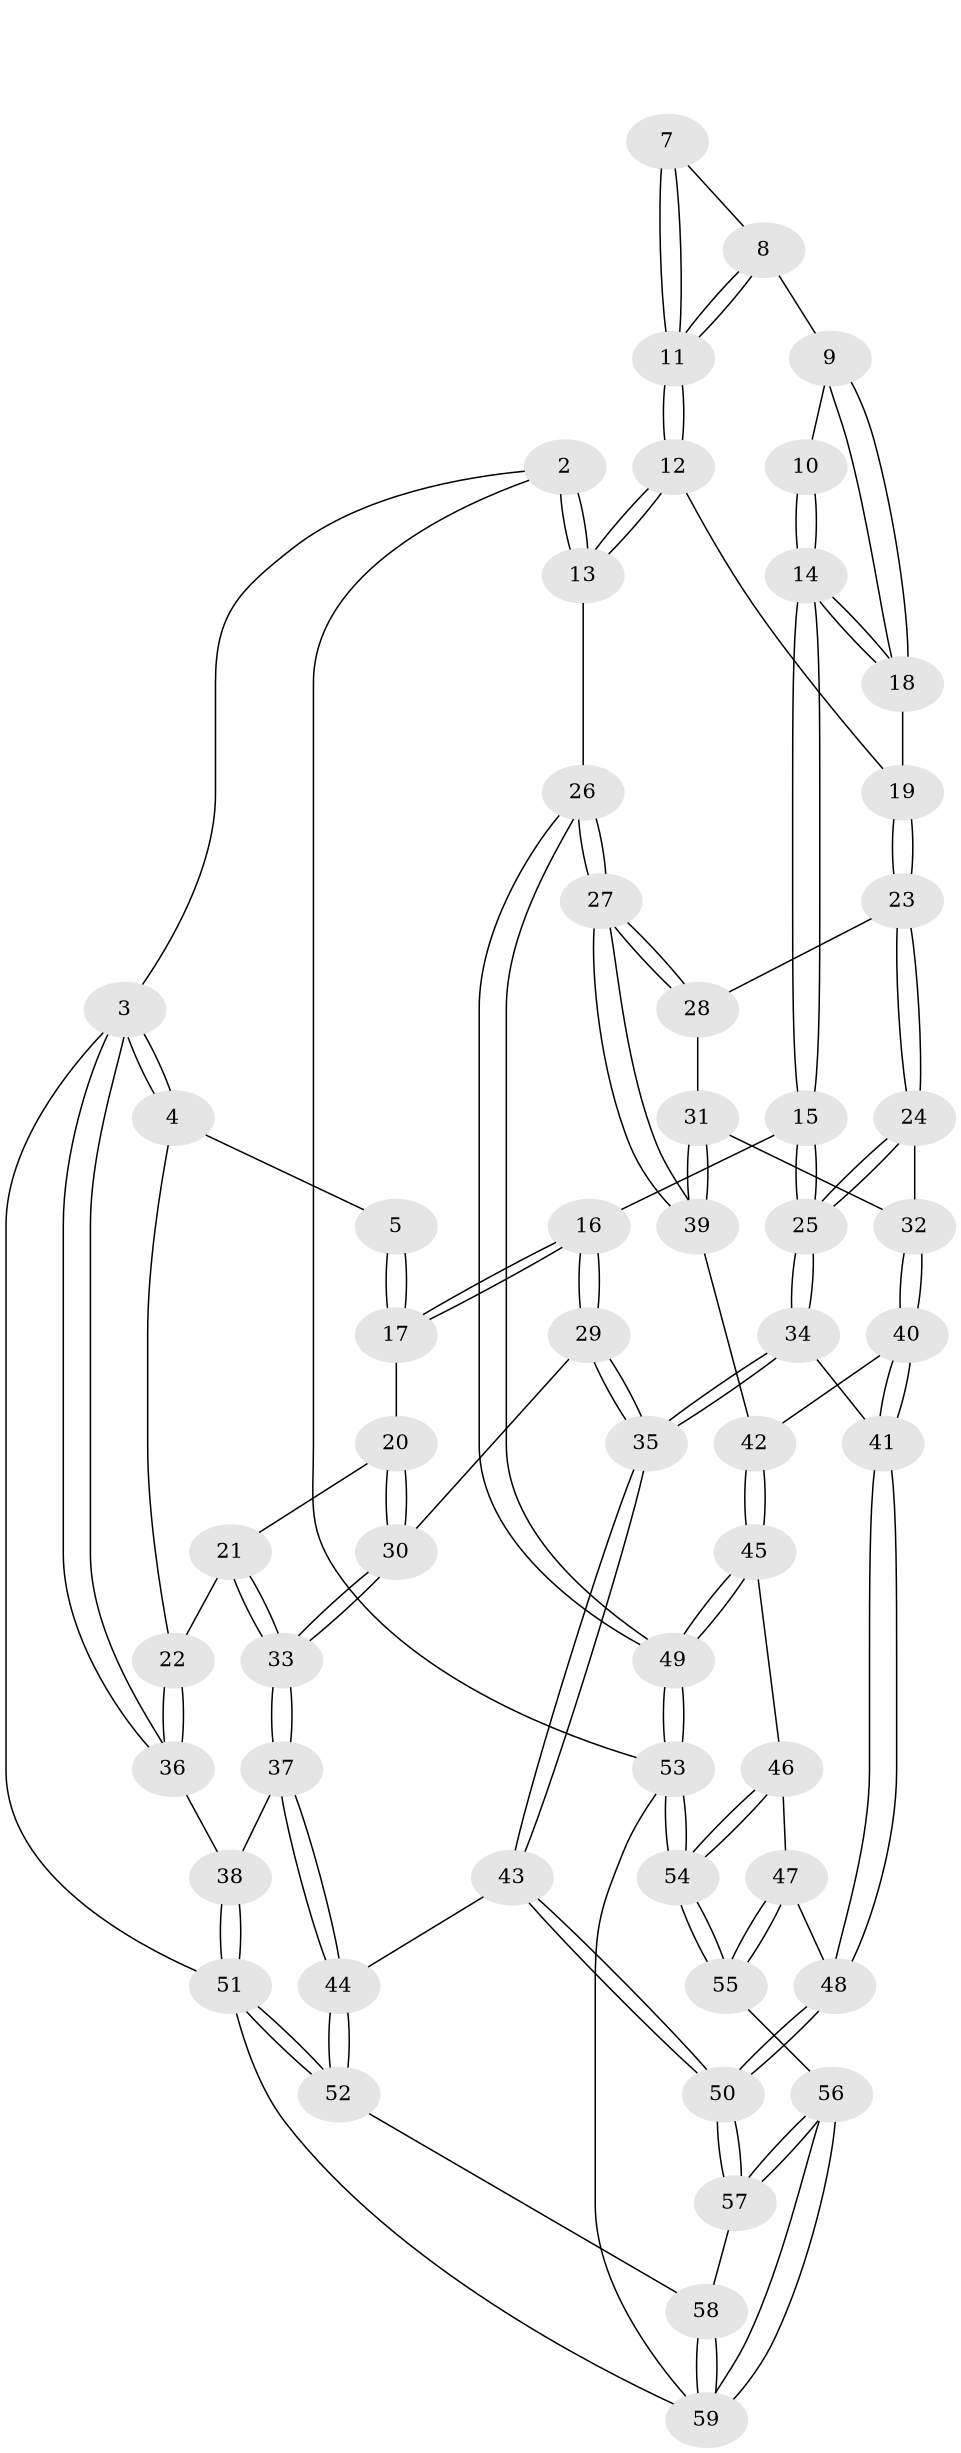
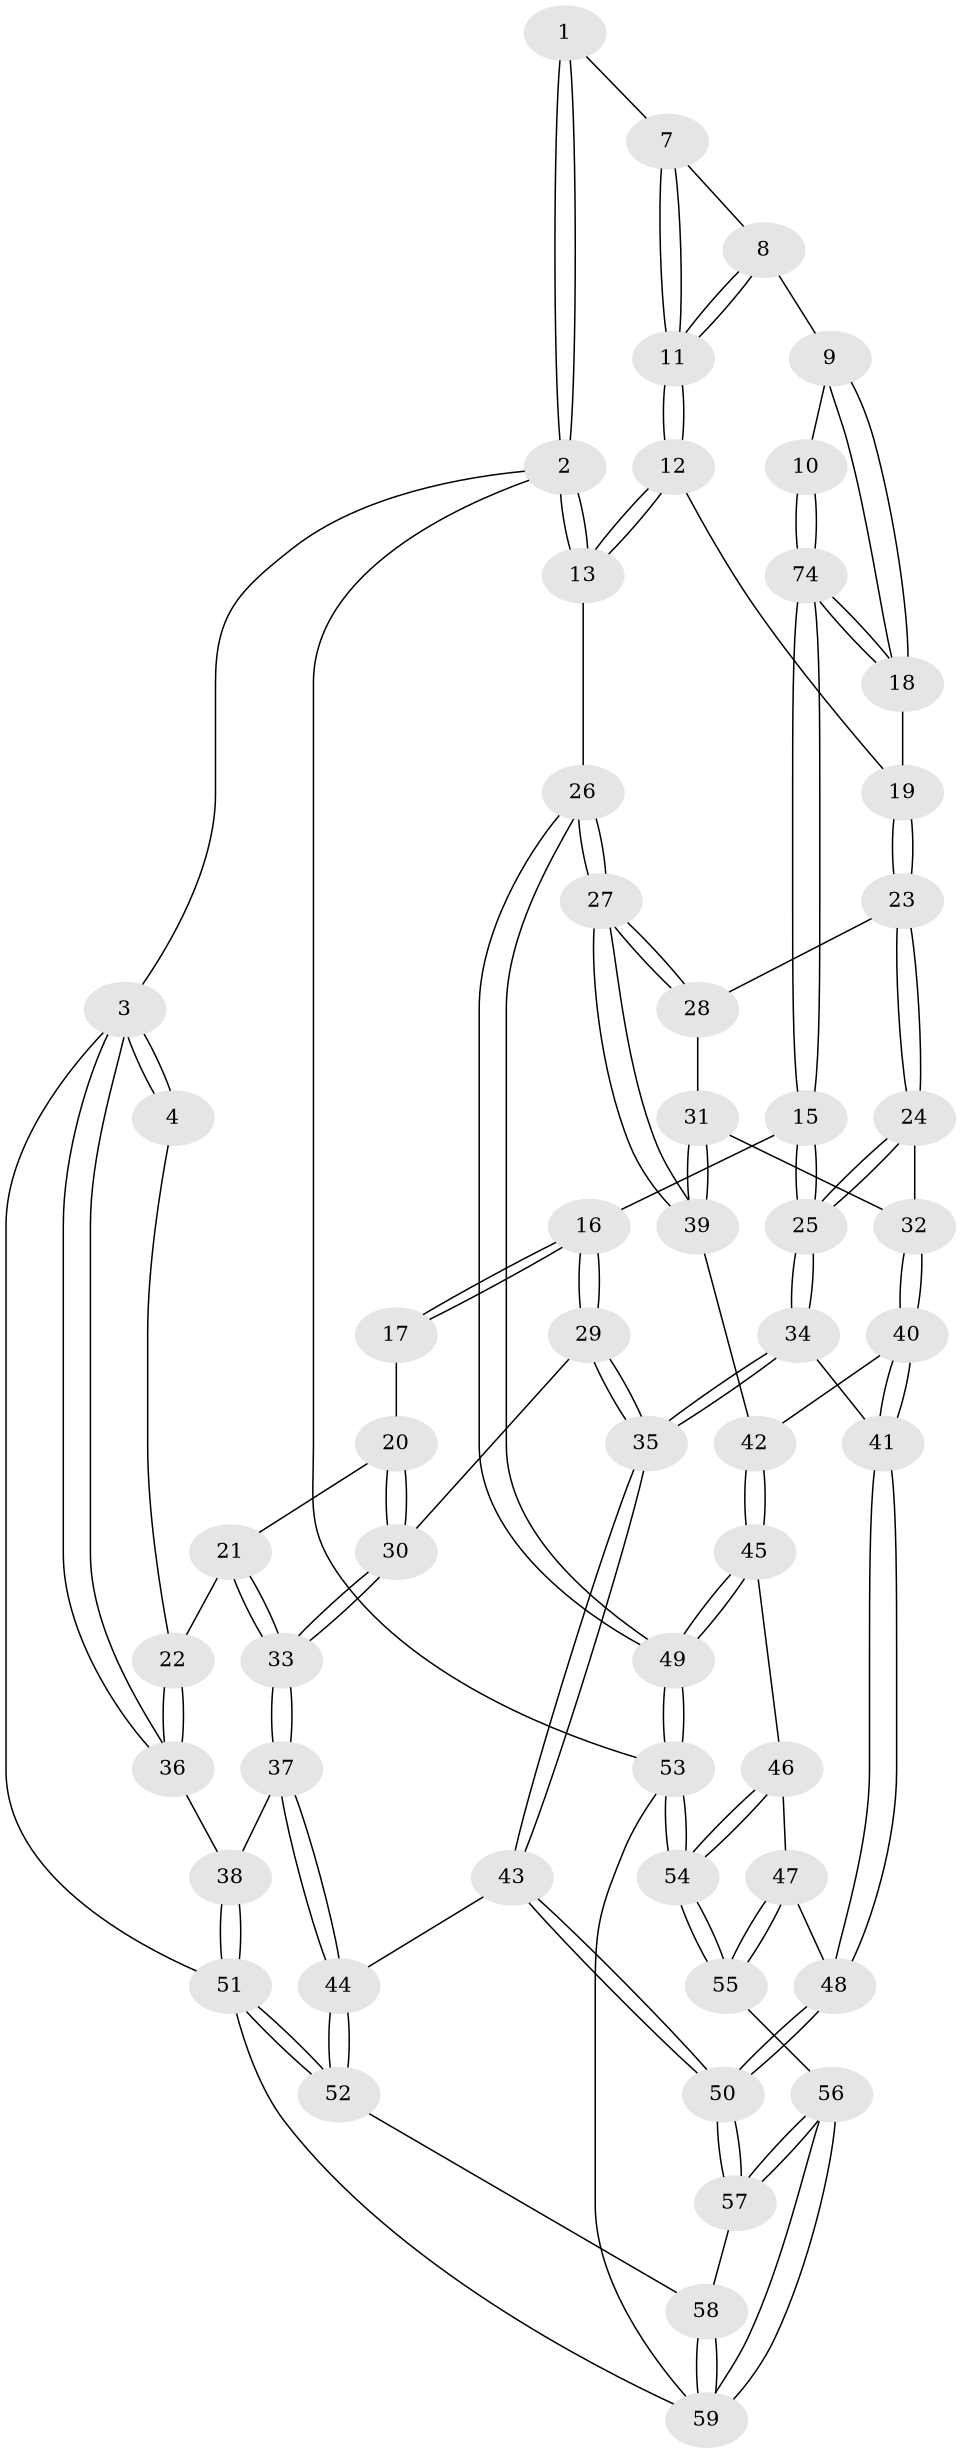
node "1": added
node "14": label "14" -> "74"
node "5": removed
